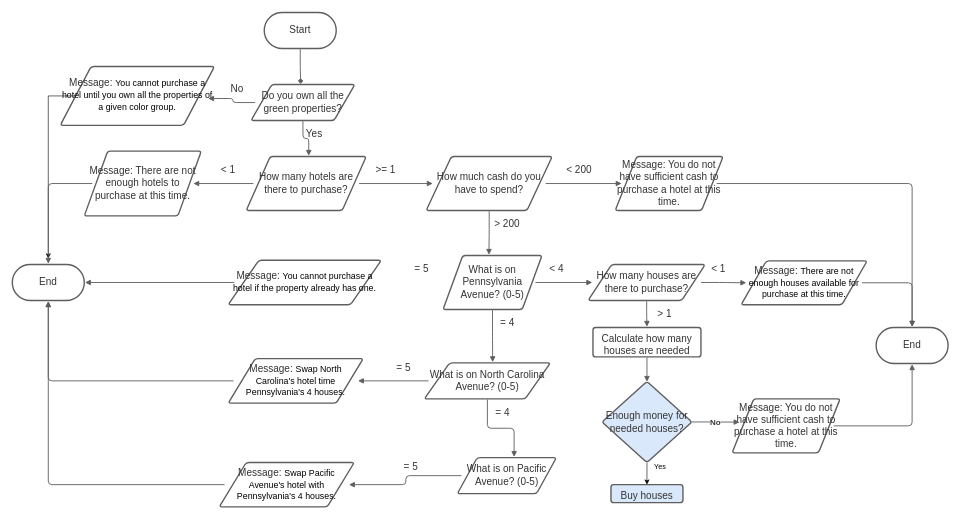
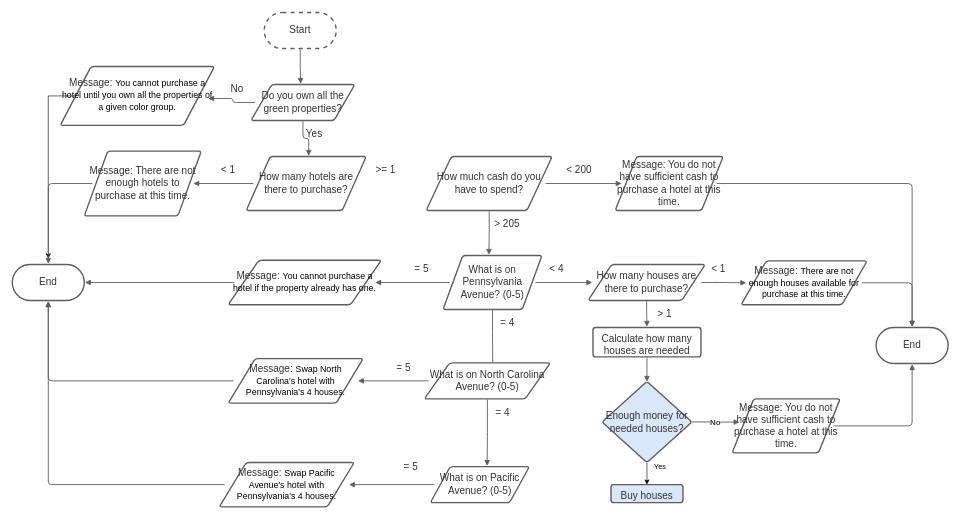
node "Start": style solid -> dashed
edge "Start" -> "Do you own all the green properties?": arrowhead diamond -> block
edge "How many hotels are there to purchase?" -> "How much cash do you have to spend?": removed
node "> 200": label "> 200" -> "> 205"
edge "What is on Pennsylvania Avenue? (0-5)" -> "Message: You cannot purchase a hotel if the property already has one.": added
edge "What is on Pennsylvania Avenue? (0-5)" -> "What is on North Carolina Avenue? (0-5)": arrowhead block -> none
node "Message: Swap North Carolina's hotel time Pennsylvania's 4 houses.": label "Message: Swap North Carolina's hotel time Pennsylvania's 4 houses." -> "Message: Swap North Carolina's hotel with Pennsylvania's 4 houses."
node "What is on Pacific Avenue? (0-5)": moved (507, 476) -> (480, 485)
